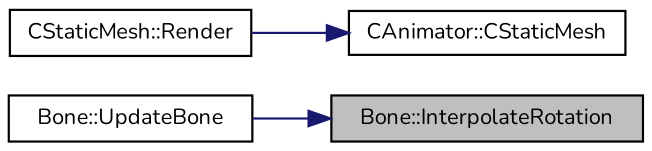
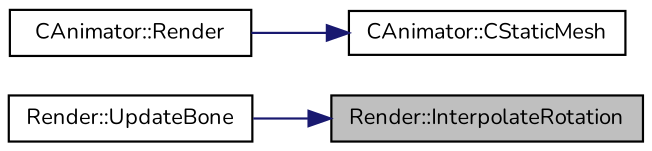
node "CStaticMesh::Render": label "CStaticMesh::Render" -> "CAnimator::Render"
node "Bone::UpdateBone": label "Bone::UpdateBone" -> "Render::UpdateBone"
node "Bone::InterpolateRotation": label "Bone::InterpolateRotation" -> "Render::InterpolateRotation"
